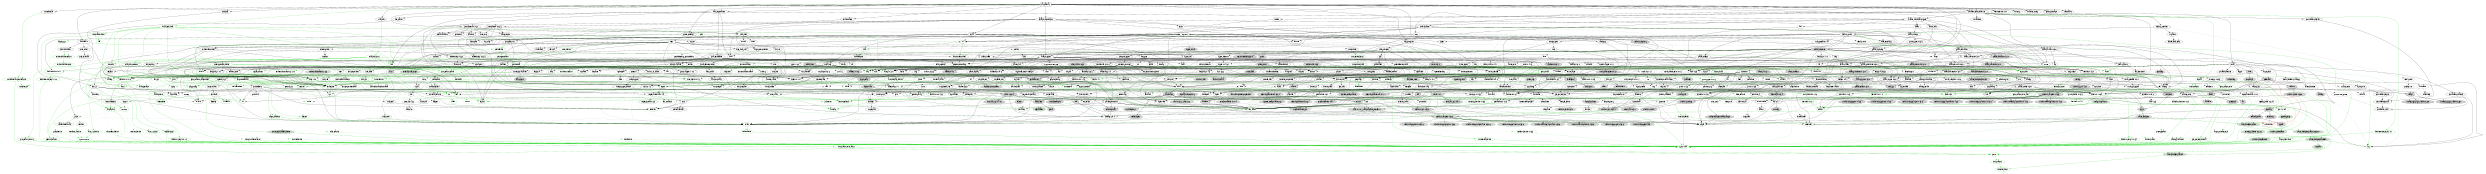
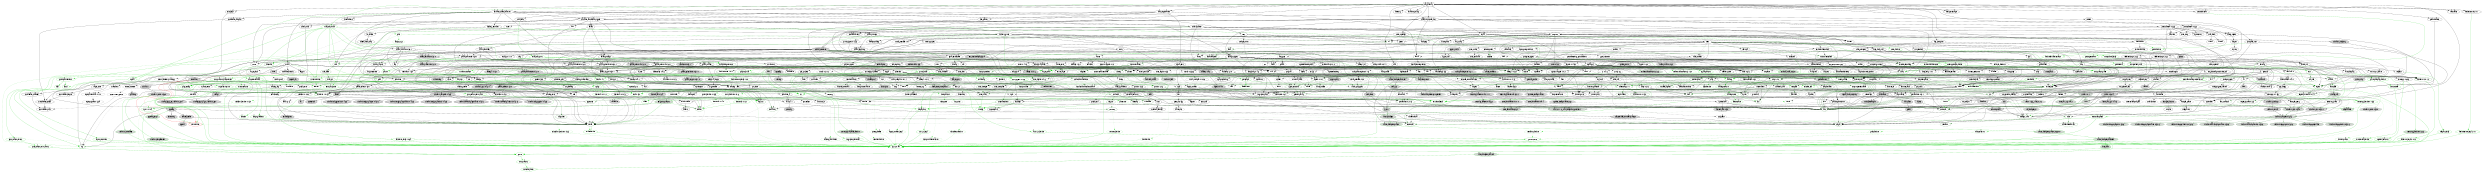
edge "ouroboros" -> "crc": now "ouroboros" -> "ouroboros_macro"
